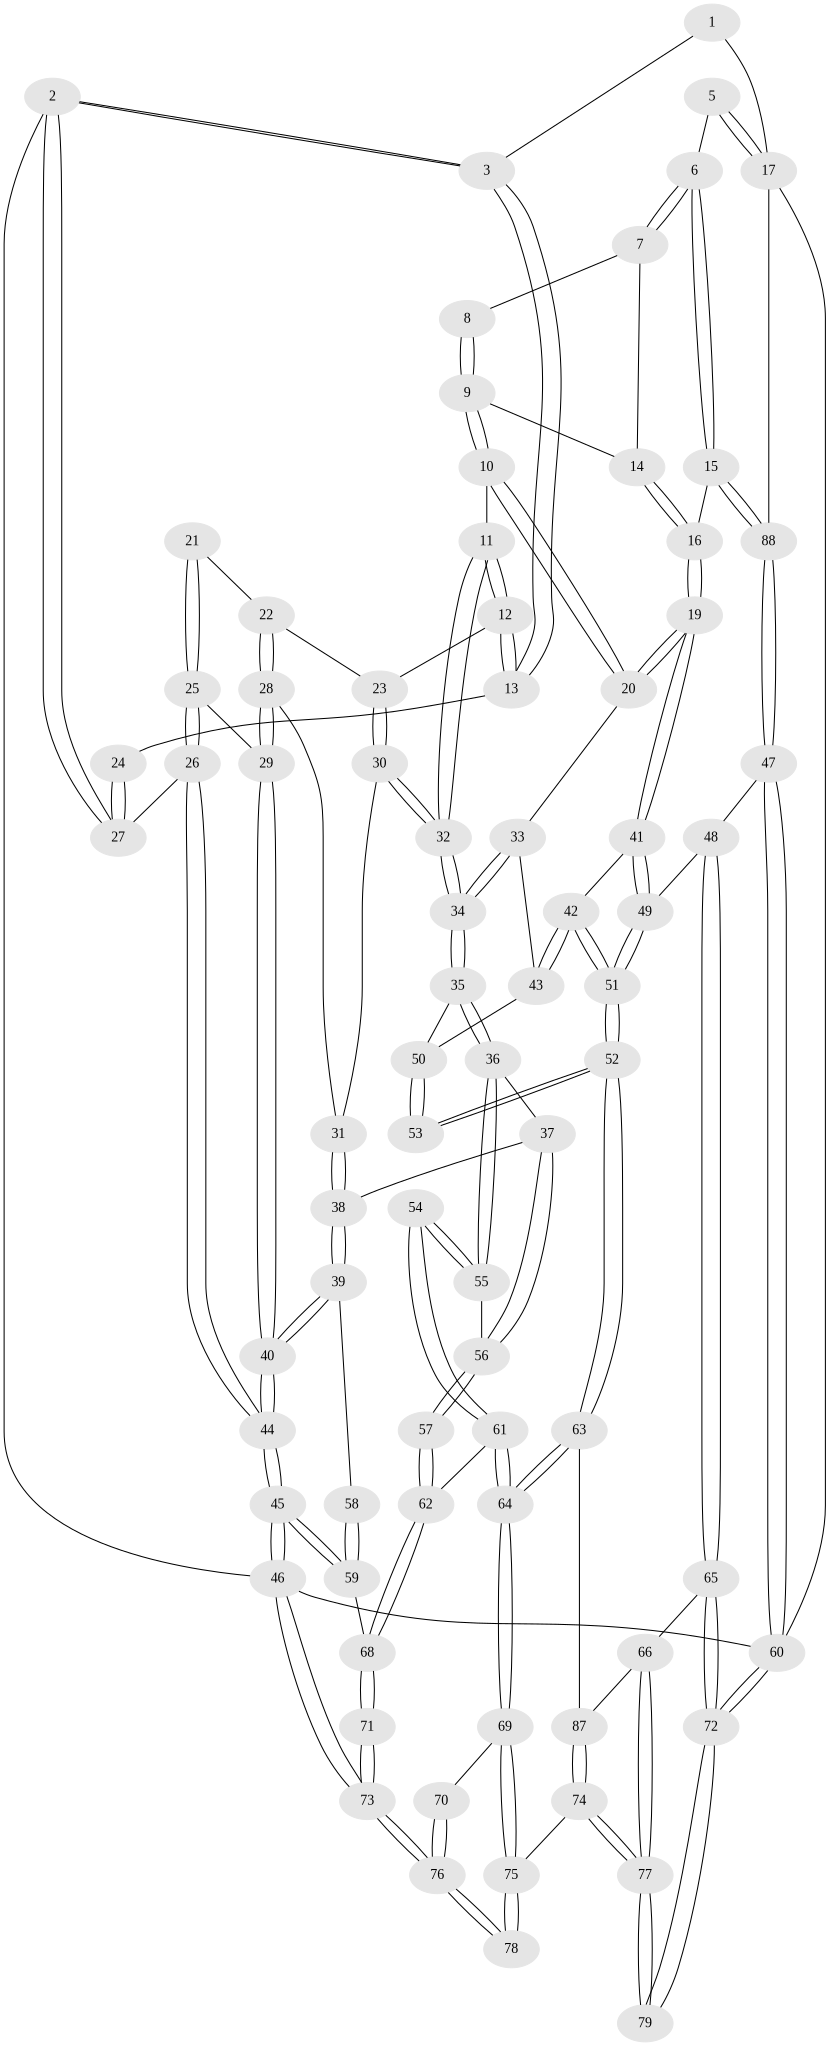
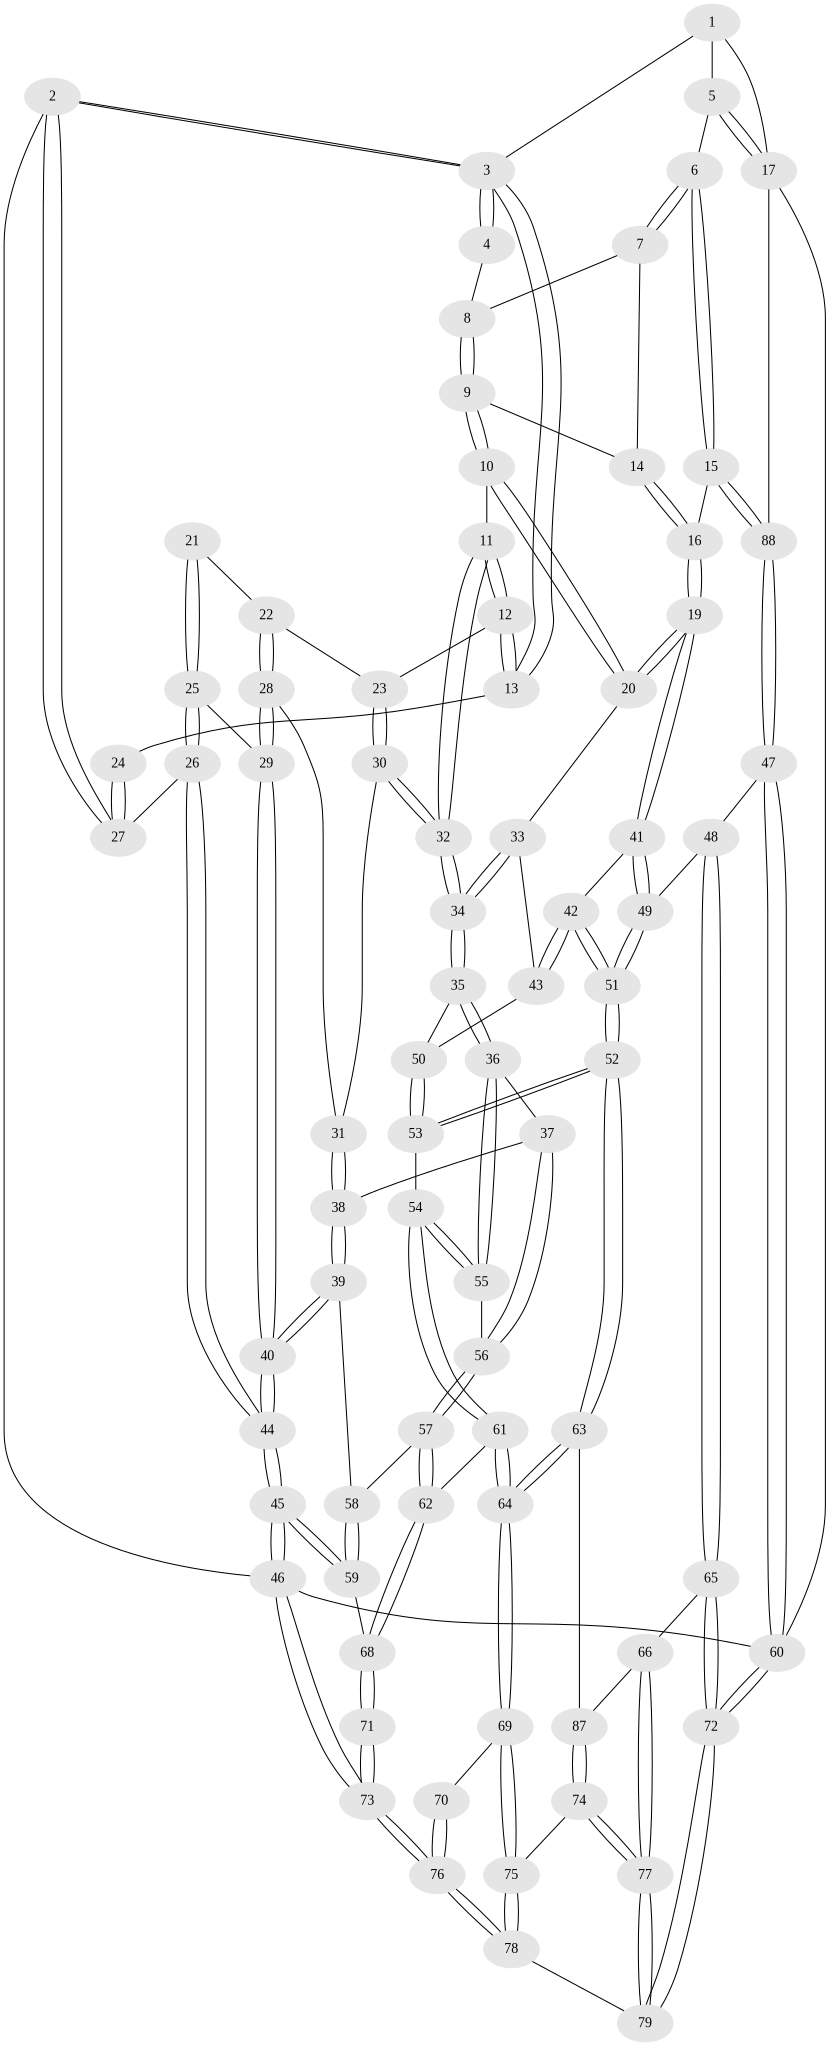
edge "1" -- "5": added
node "4": added
edge "53" -- "54": added
edge "57" -- "58": added
edge "78" -- "79": added
